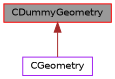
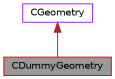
edge "CGeometry" -> "CDummyGeometry": reversed
